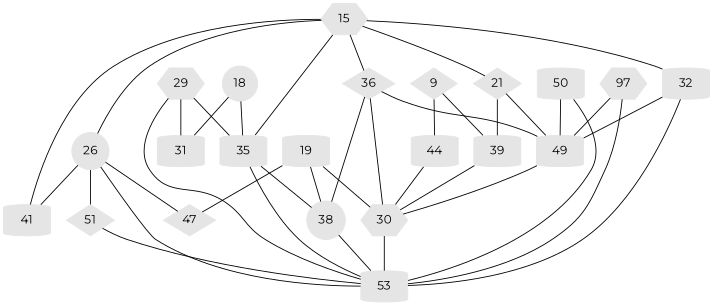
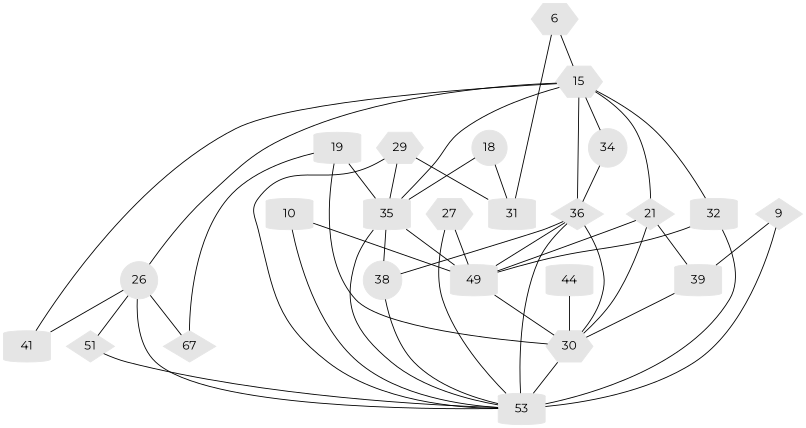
node "6": added
node "50": label "50" -> "10"
node "97": label "97" -> "27"
edge "9" -- "44": now "9" -- "53"
node "34": added
edge "19" -- "38": now "19" -- "35"
node "47": label "47" -> "67"
edge "35" -- "49": added
edge "21" -- "30": added
edge "36" -- "53": added
